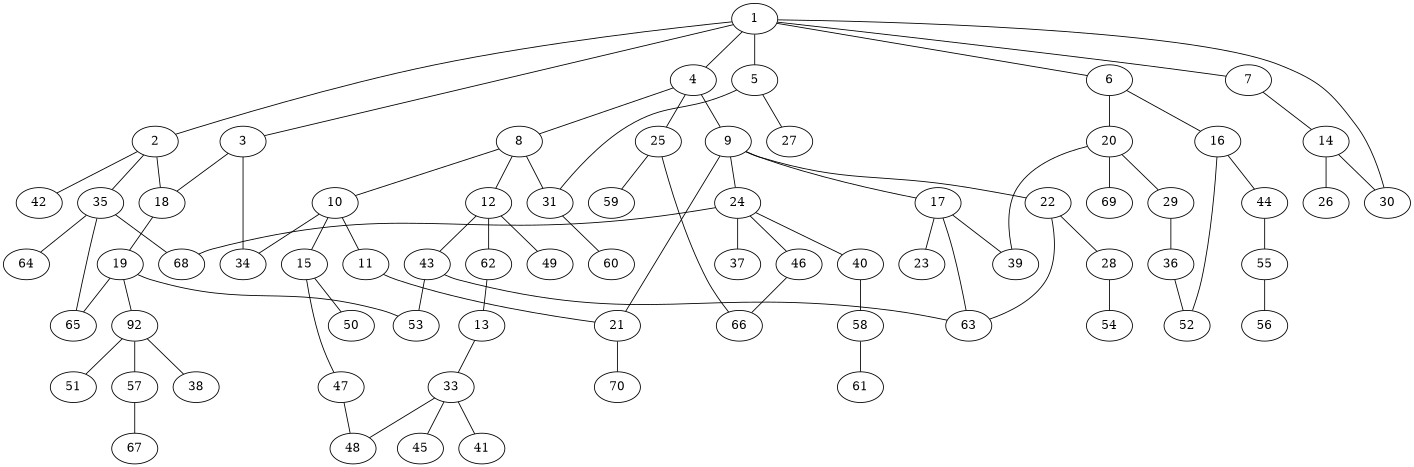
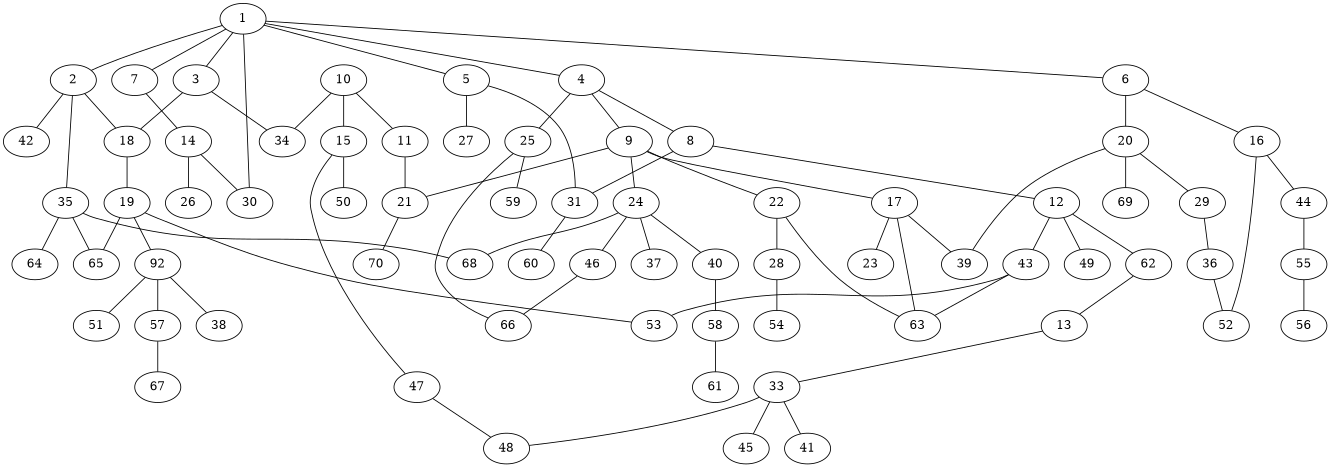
edge "8" -- "10": removed
